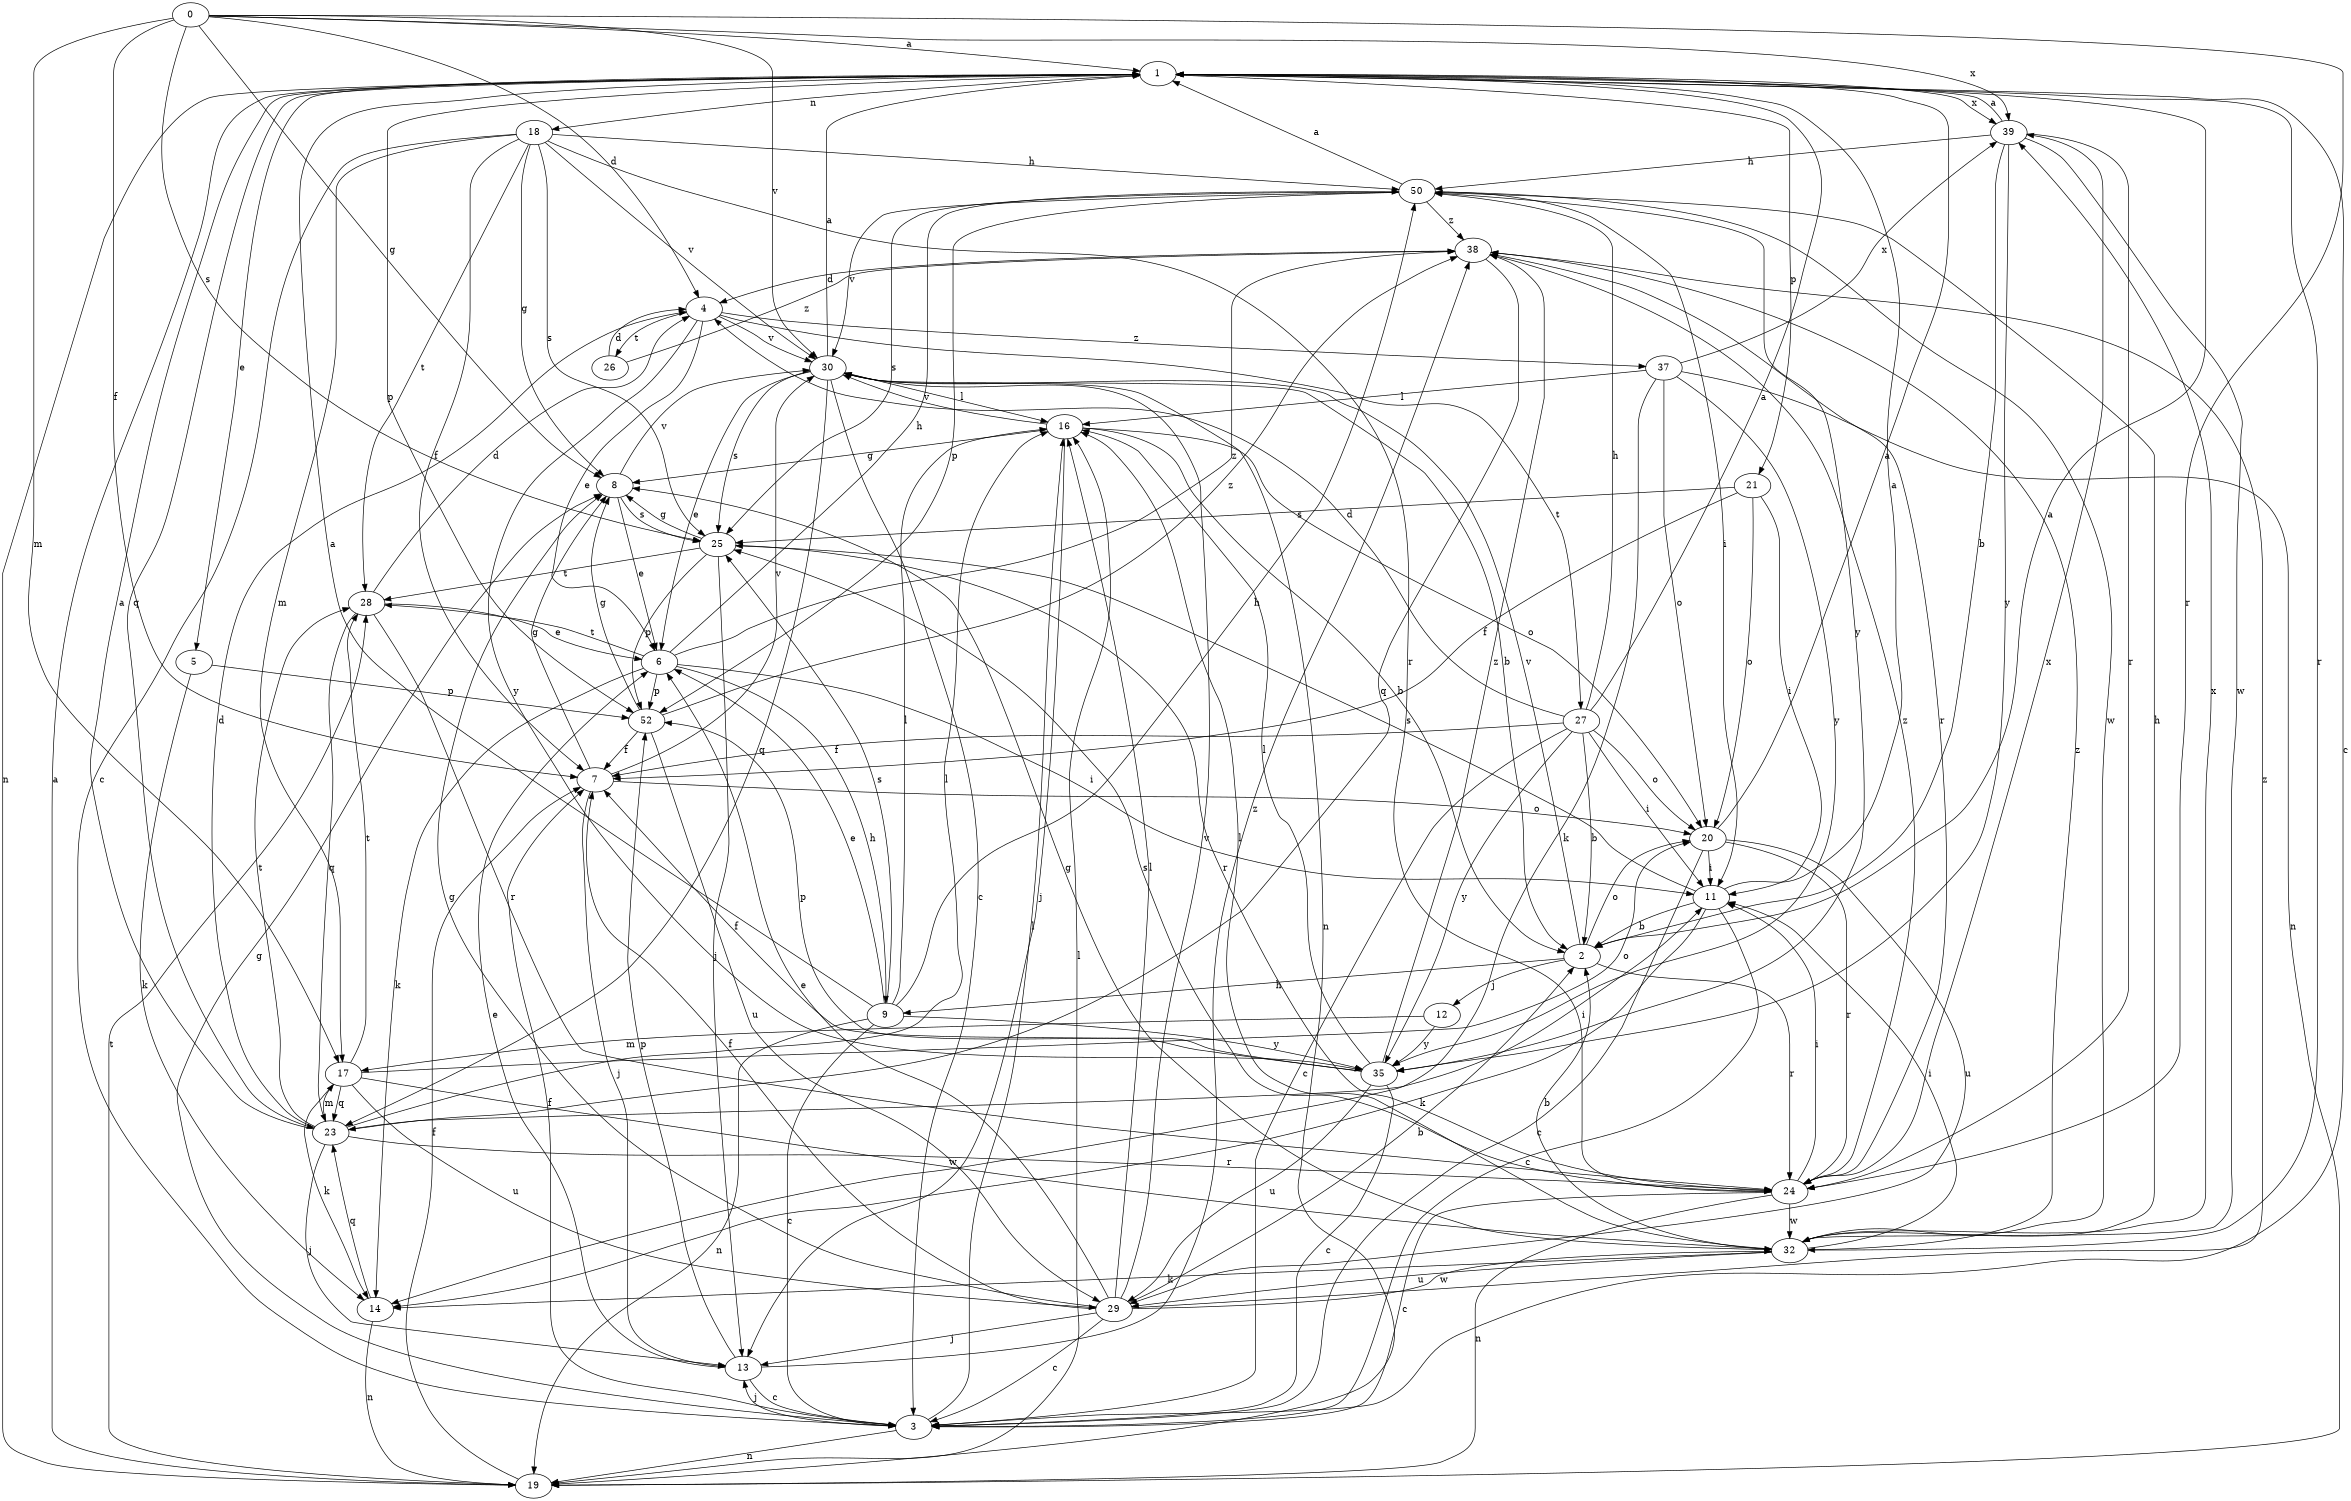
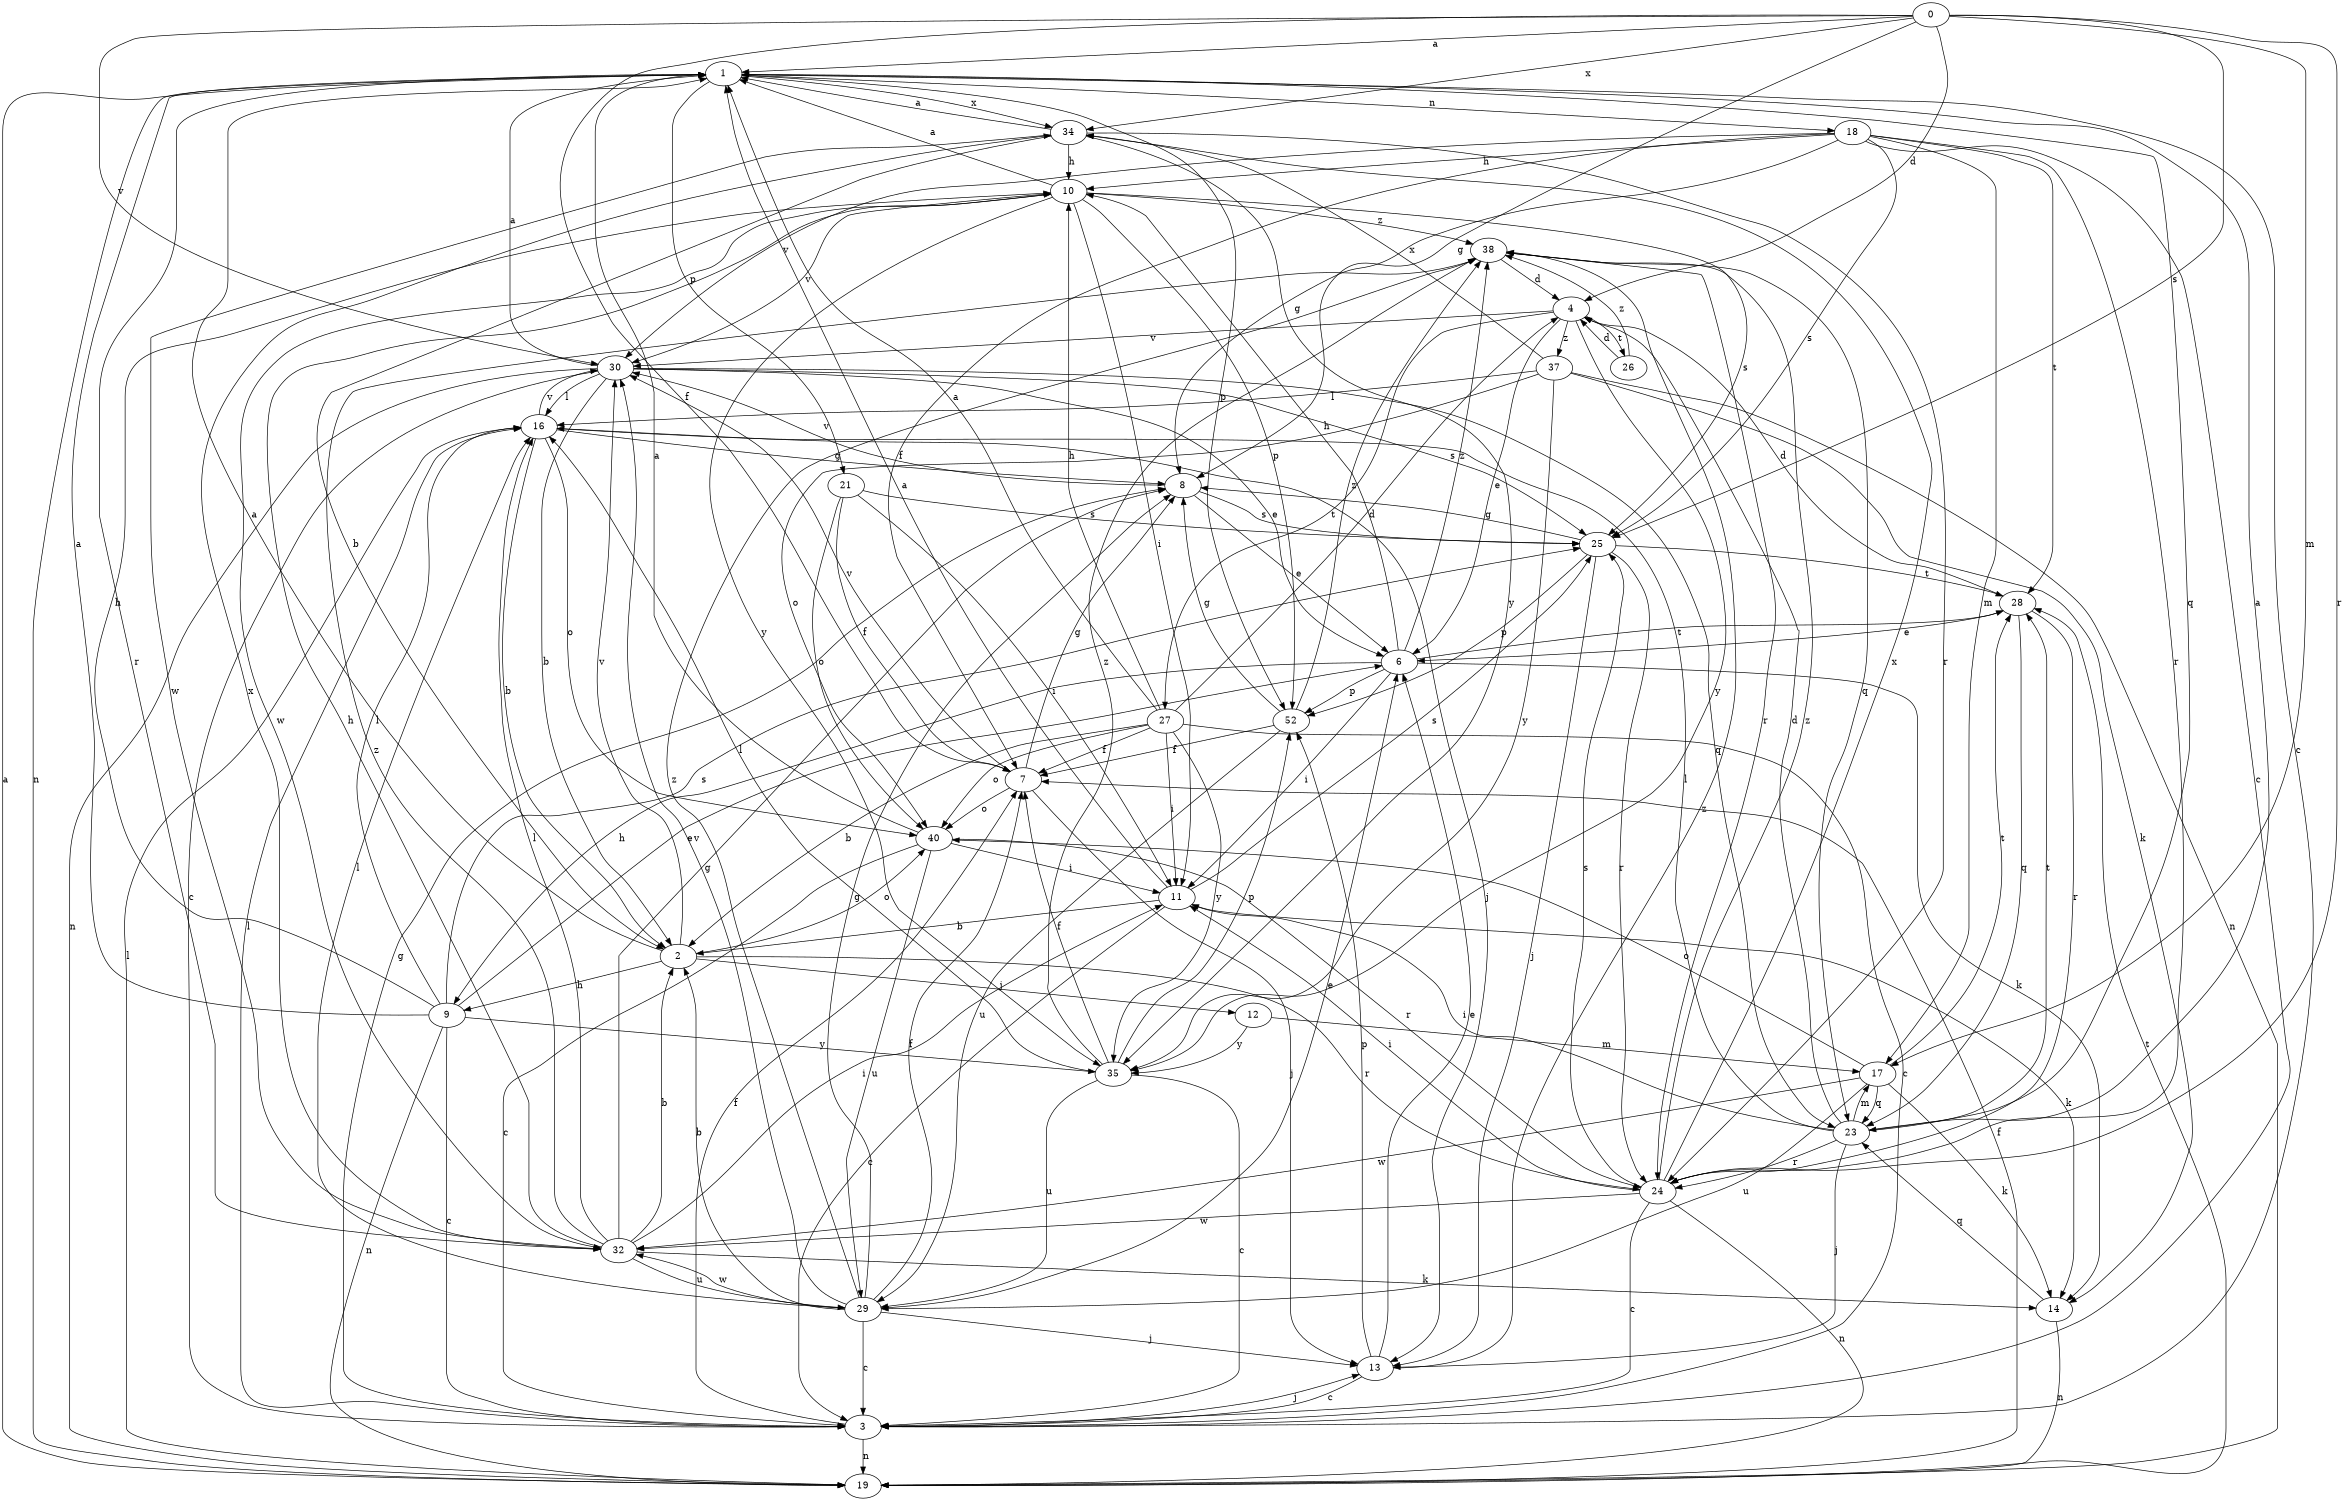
node "39": label "39" -> "34"
node "50": label "50" -> "10"
node "5": removed
node "20": label "20" -> "40"
